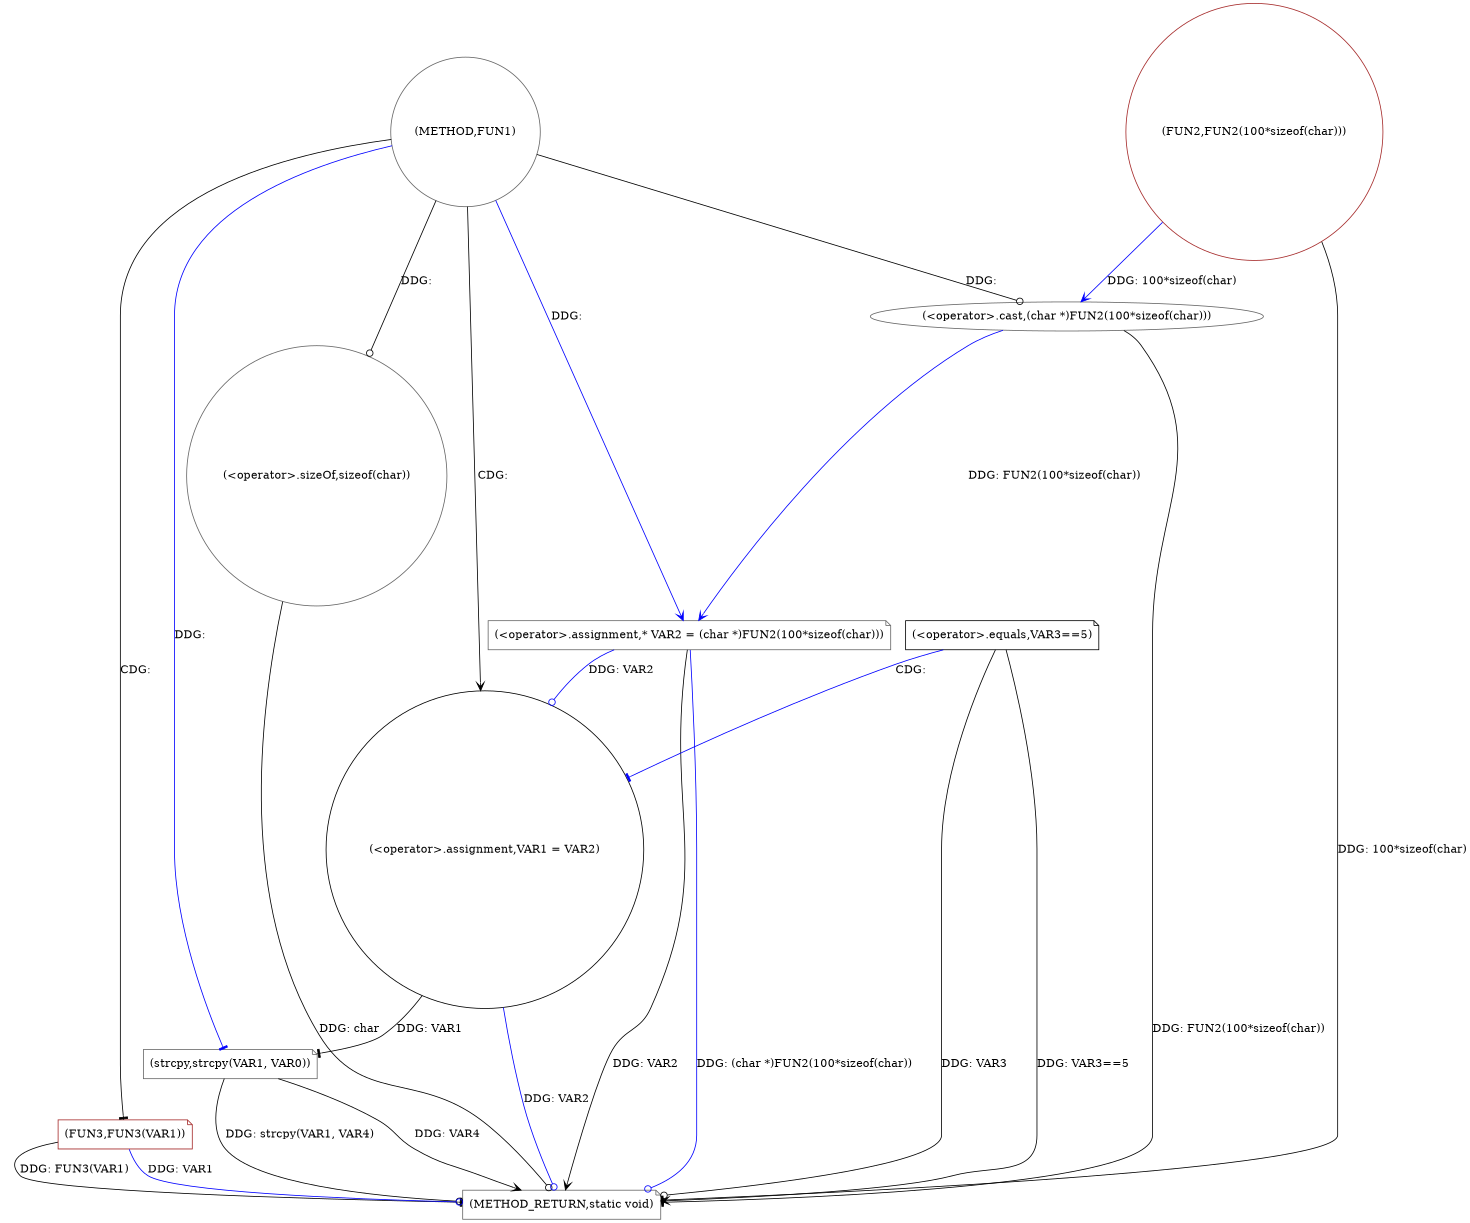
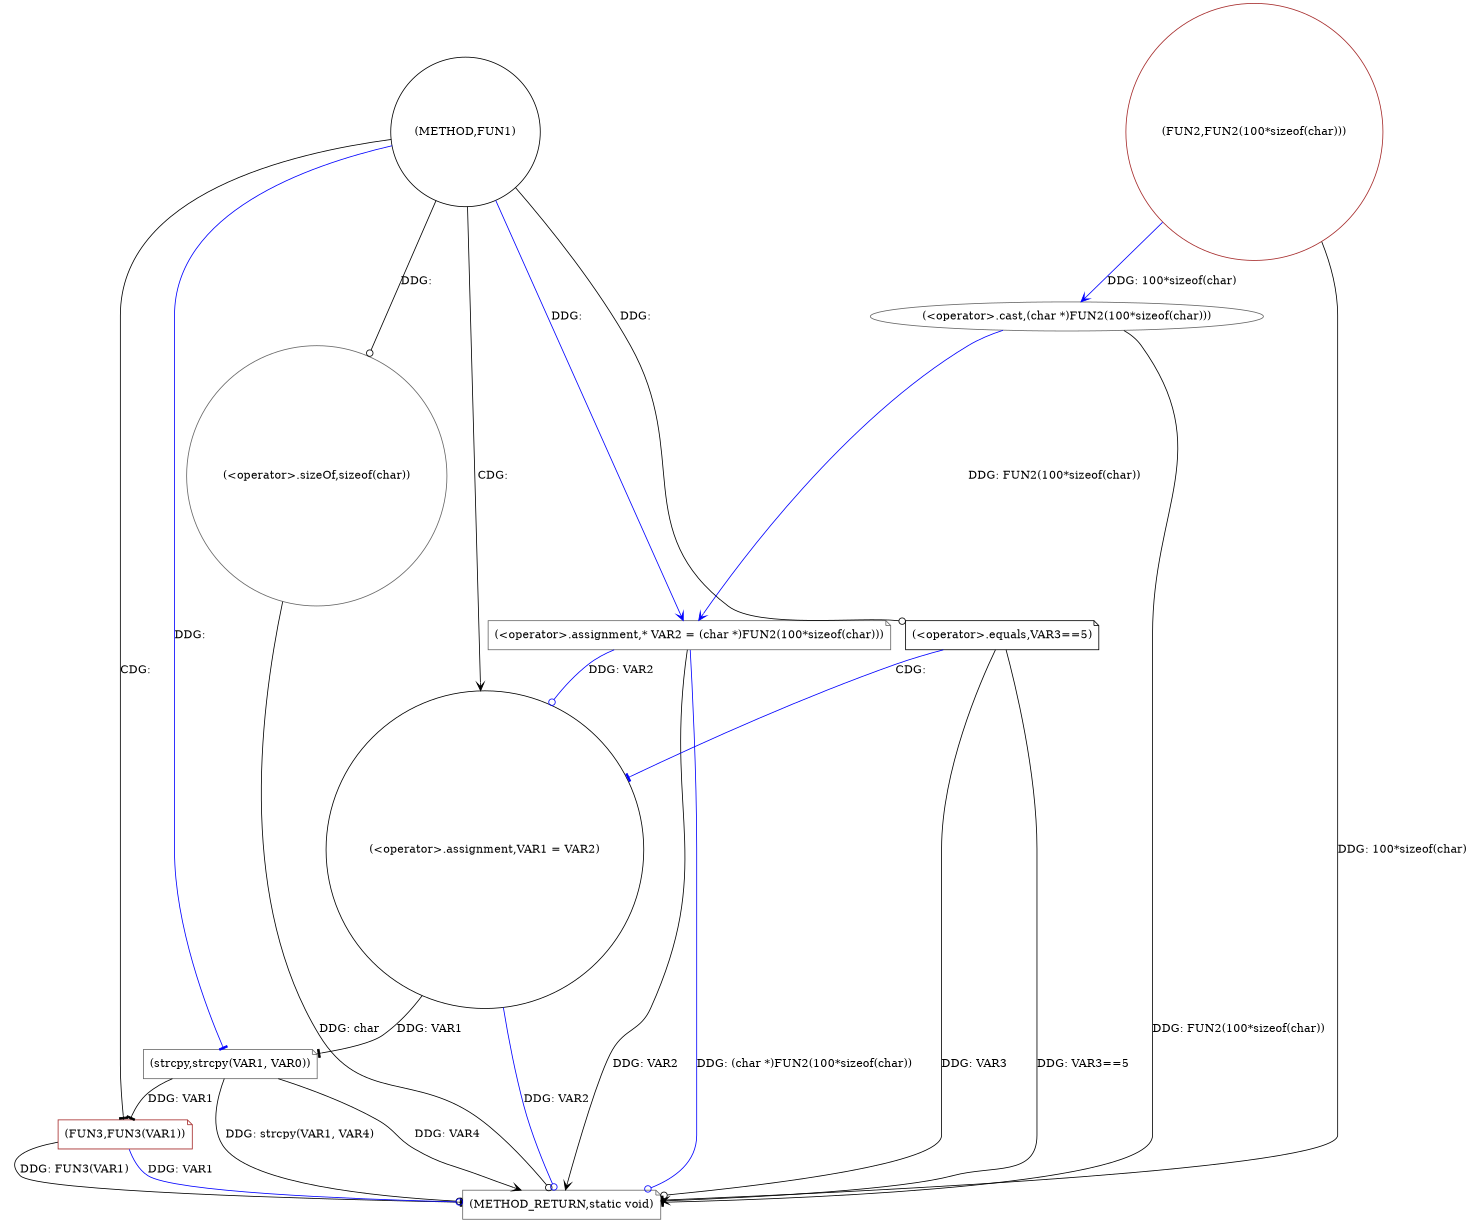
node "(METHOD,FUN1)": color gray40 -> black
edge "(METHOD,FUN1)" -> "(<operator>.cast,(char *)FUN2(100*sizeof(char)))": now "(METHOD,FUN1)" -> "(<operator>.equals,VAR3==5)"
edge "(strcpy,strcpy(VAR1, VAR0))" -> "(FUN3,FUN3(VAR1))": added, label "DDG: VAR1"
